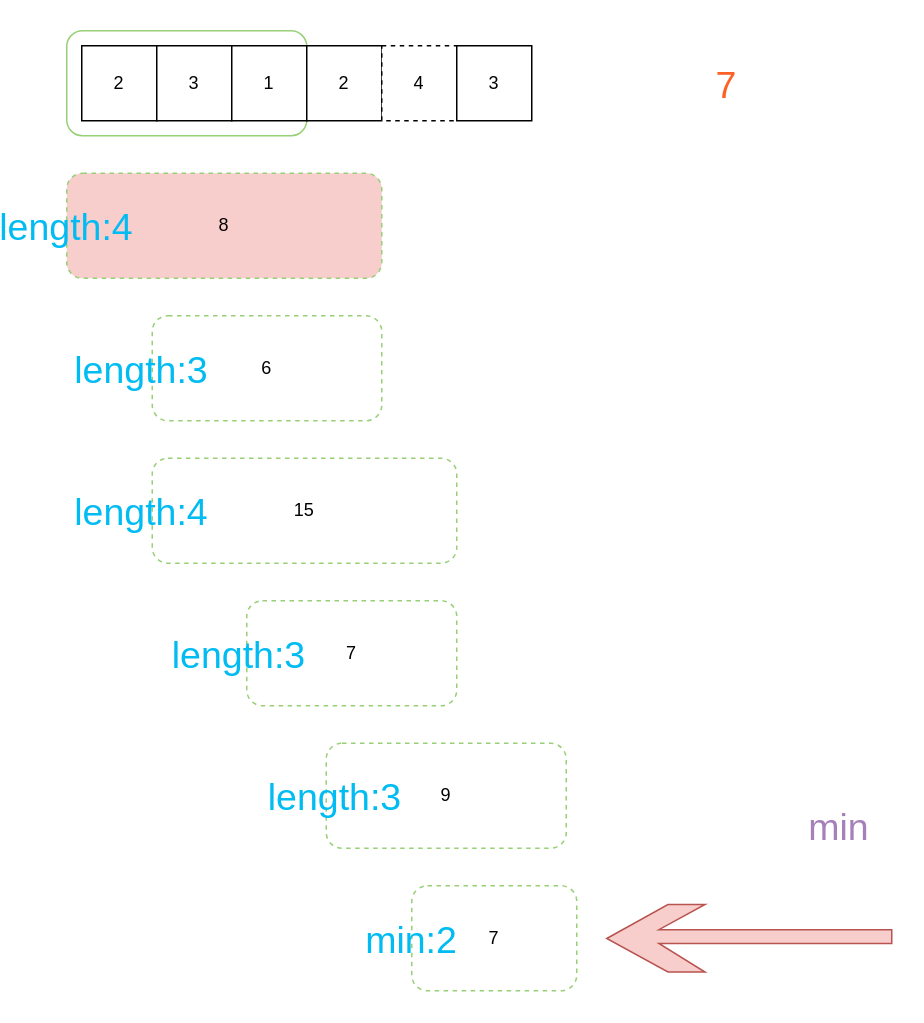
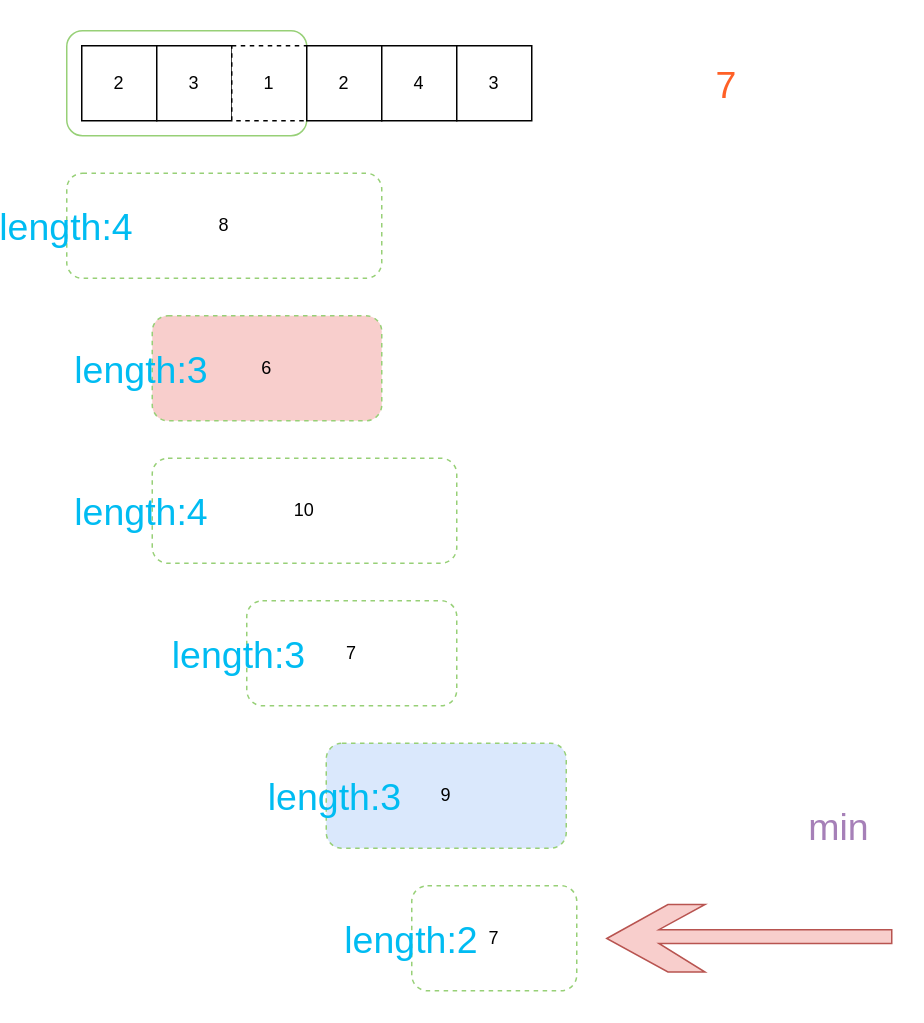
node "1": style solid -> dashed
node "4": style dashed -> solid
node "8": fillcolor #f8cecc -> #ffffff
node "6": fillcolor #ffffff -> #f8cecc
node "15": label "15" -> "10"
node "9": fillcolor #ffffff -> #dae8fc
node "min:2": label "min:2" -> "length:2"
